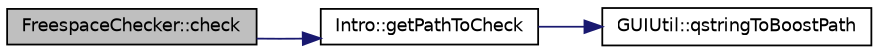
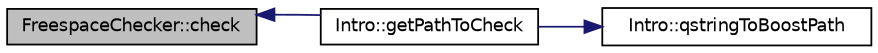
node "GUIUtil::qstringToBoostPath": label "GUIUtil::qstringToBoostPath" -> "Intro::qstringToBoostPath"
edge "FreespaceChecker::check" -> "Intro::getPathToCheck": reversed
